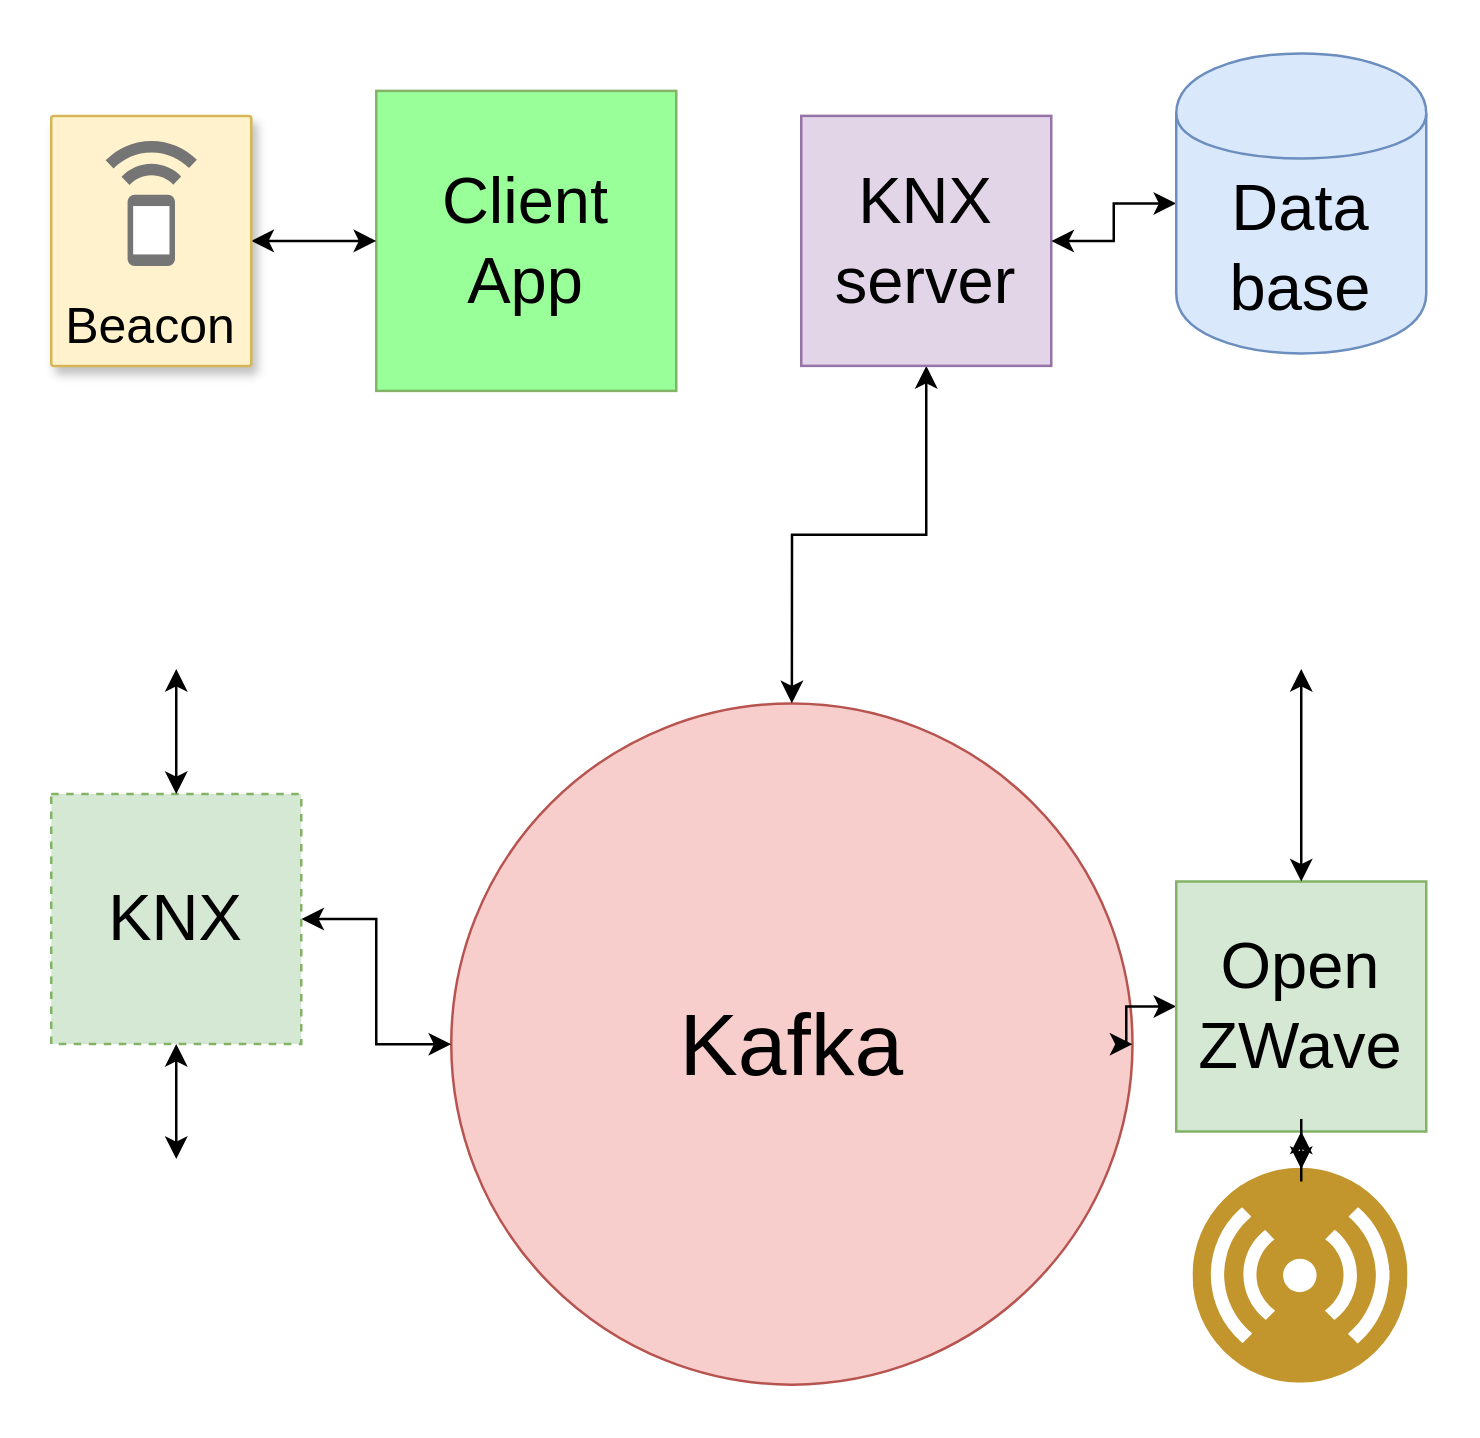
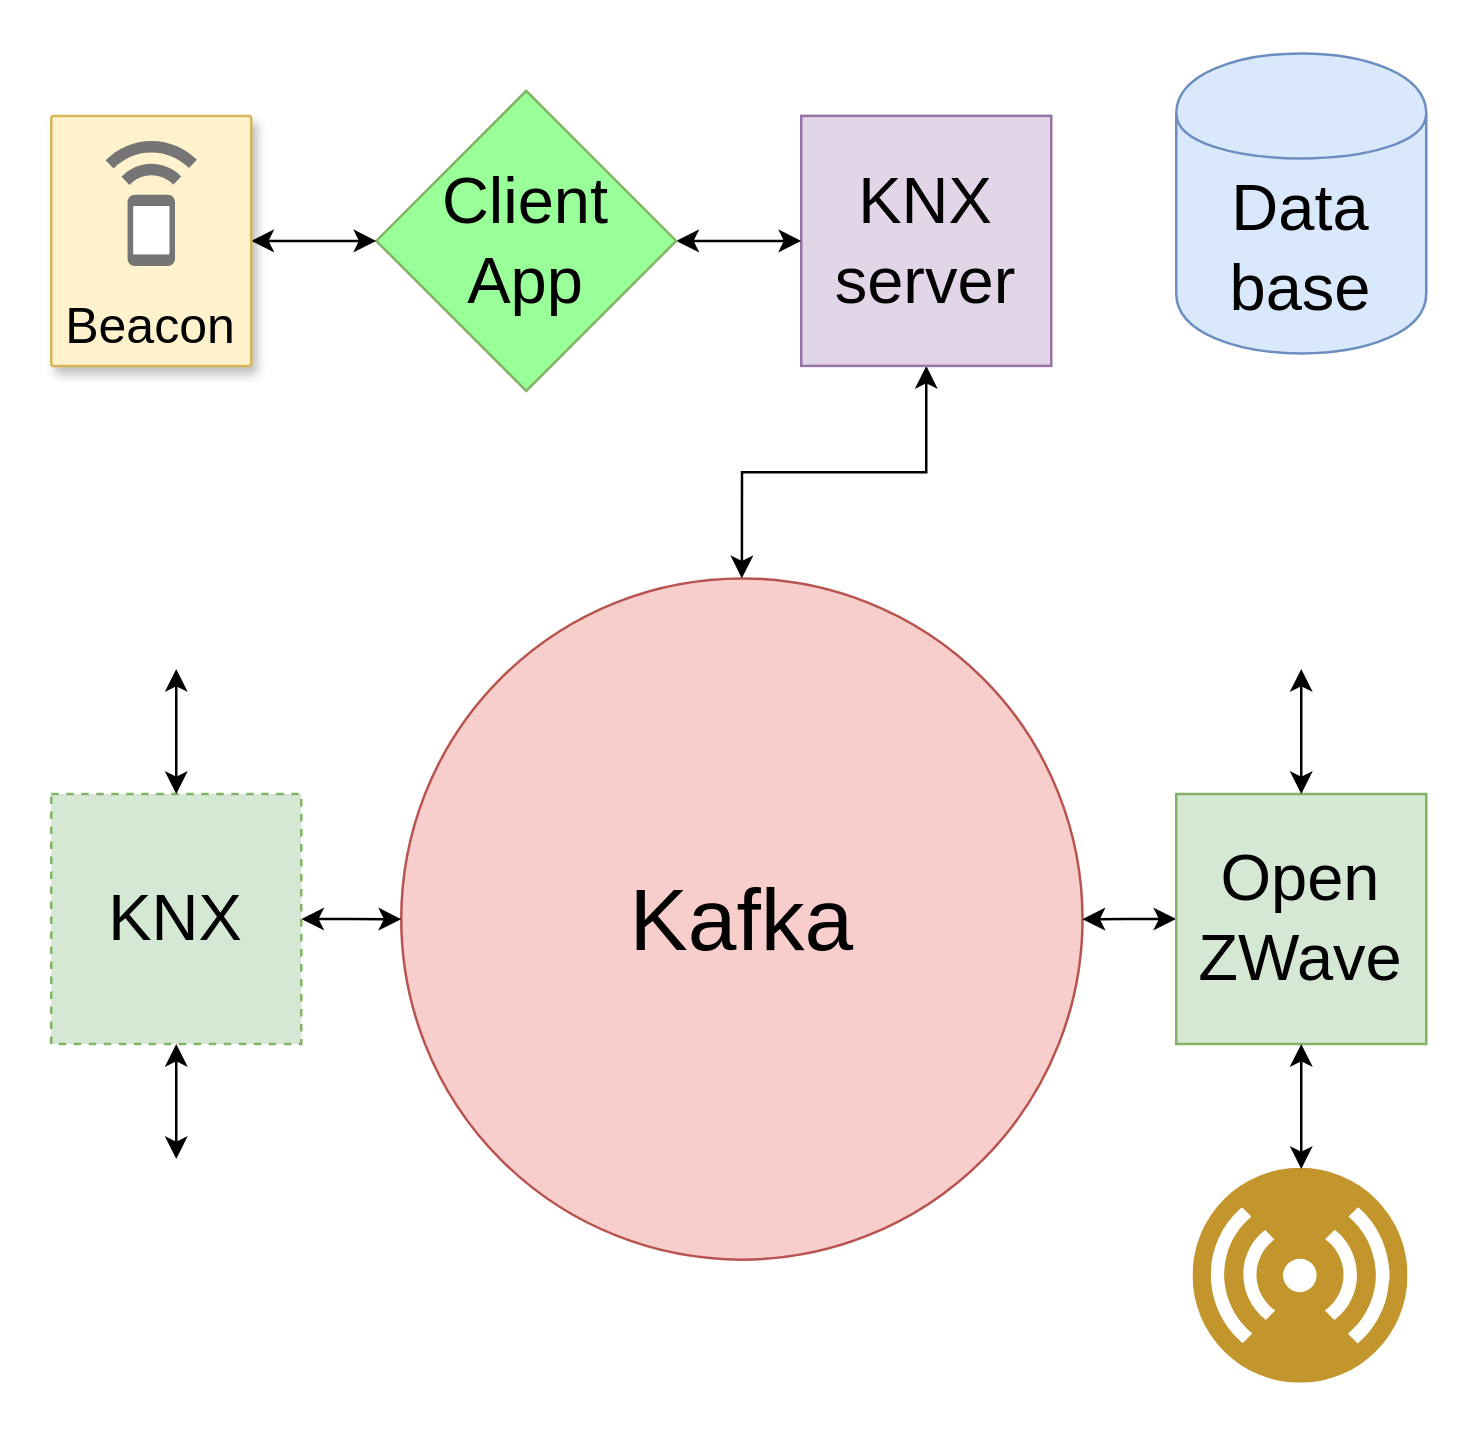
edge "Data base" -- "KNX server": removed
node "Client App": shape rectangle -> diamond
edge "Client App" -- "KNX server": added
node "Open ZWave": moved (1301, 1006) -> (1301, 919)
node "Kafka": moved (792, 1044) -> (742, 919)
